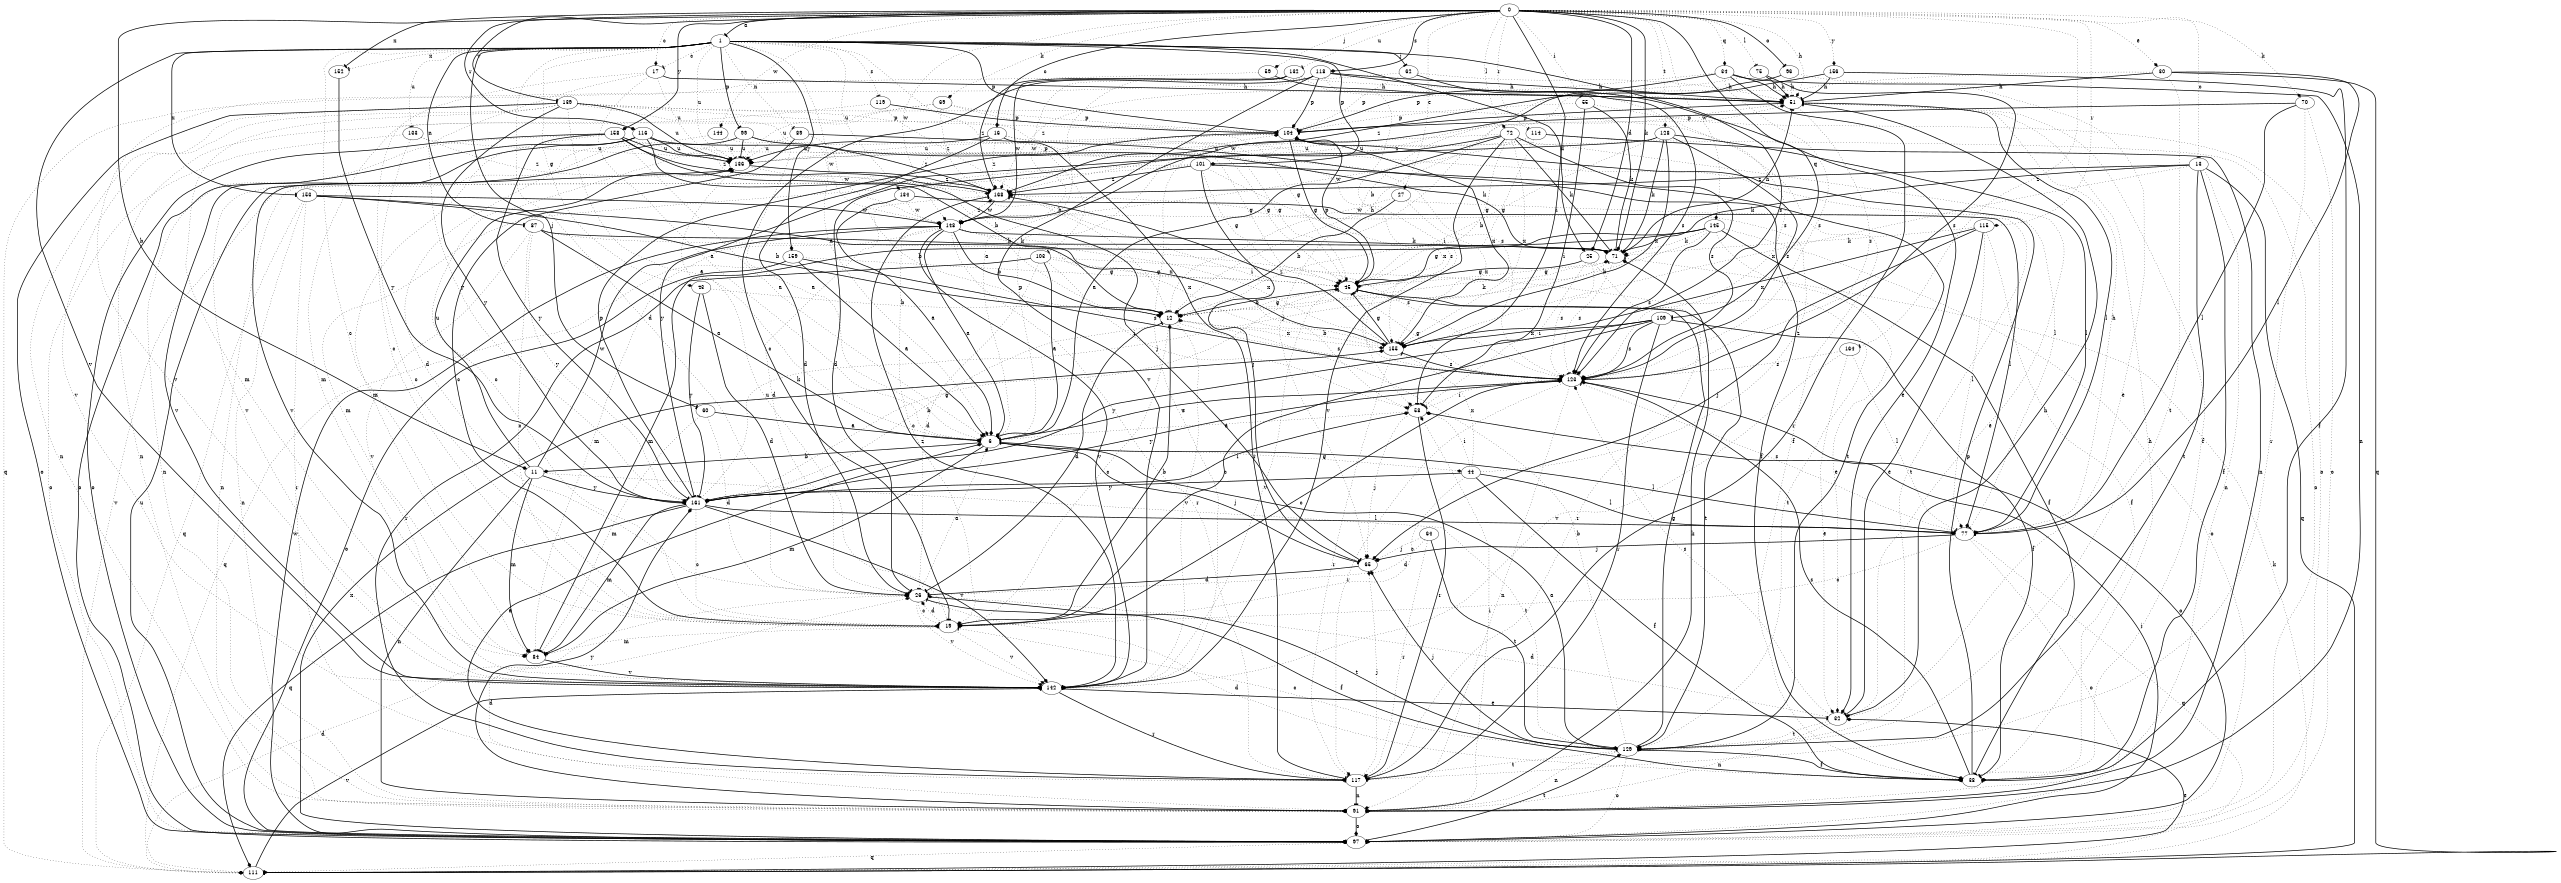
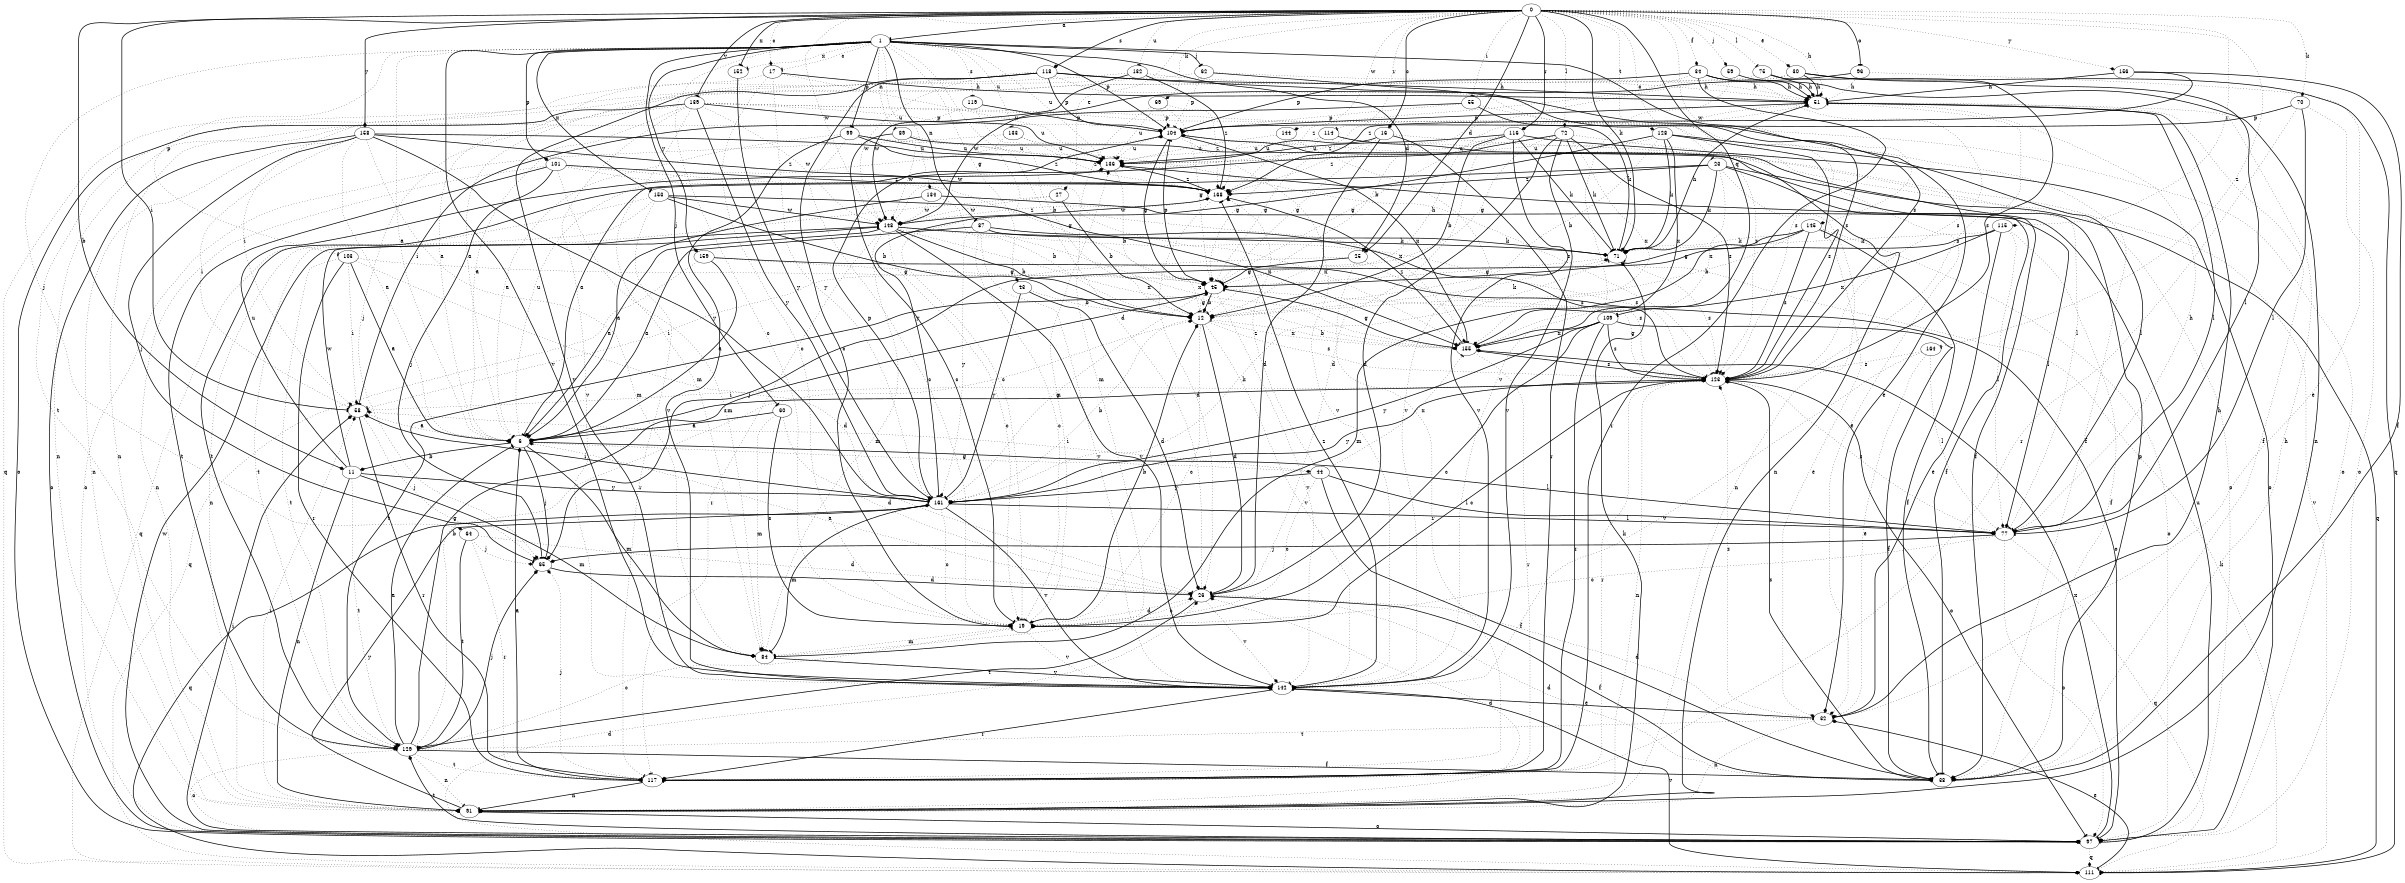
edge "0" -> "34": label "q" -> "f"
edge "1" -> "64": added, label "j"
node "13": label "13" -> "23"
edge "6" -> "104": label "p" -> "u"
edge "159" -> "123": now "87" -> "123"
edge "60" -> "19": added, label "c"
